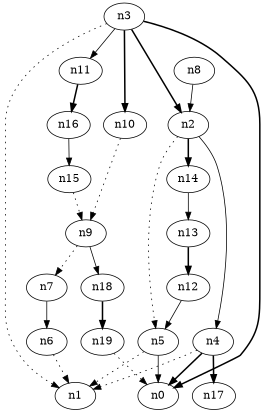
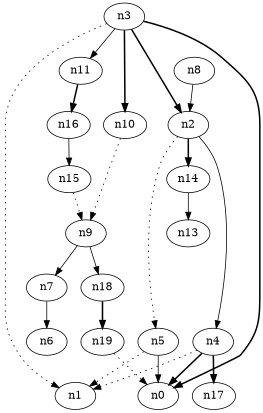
edge "n9" -> "n7": style dotted -> solid
node "n12": removed
edge "n6" -> "n1": removed
